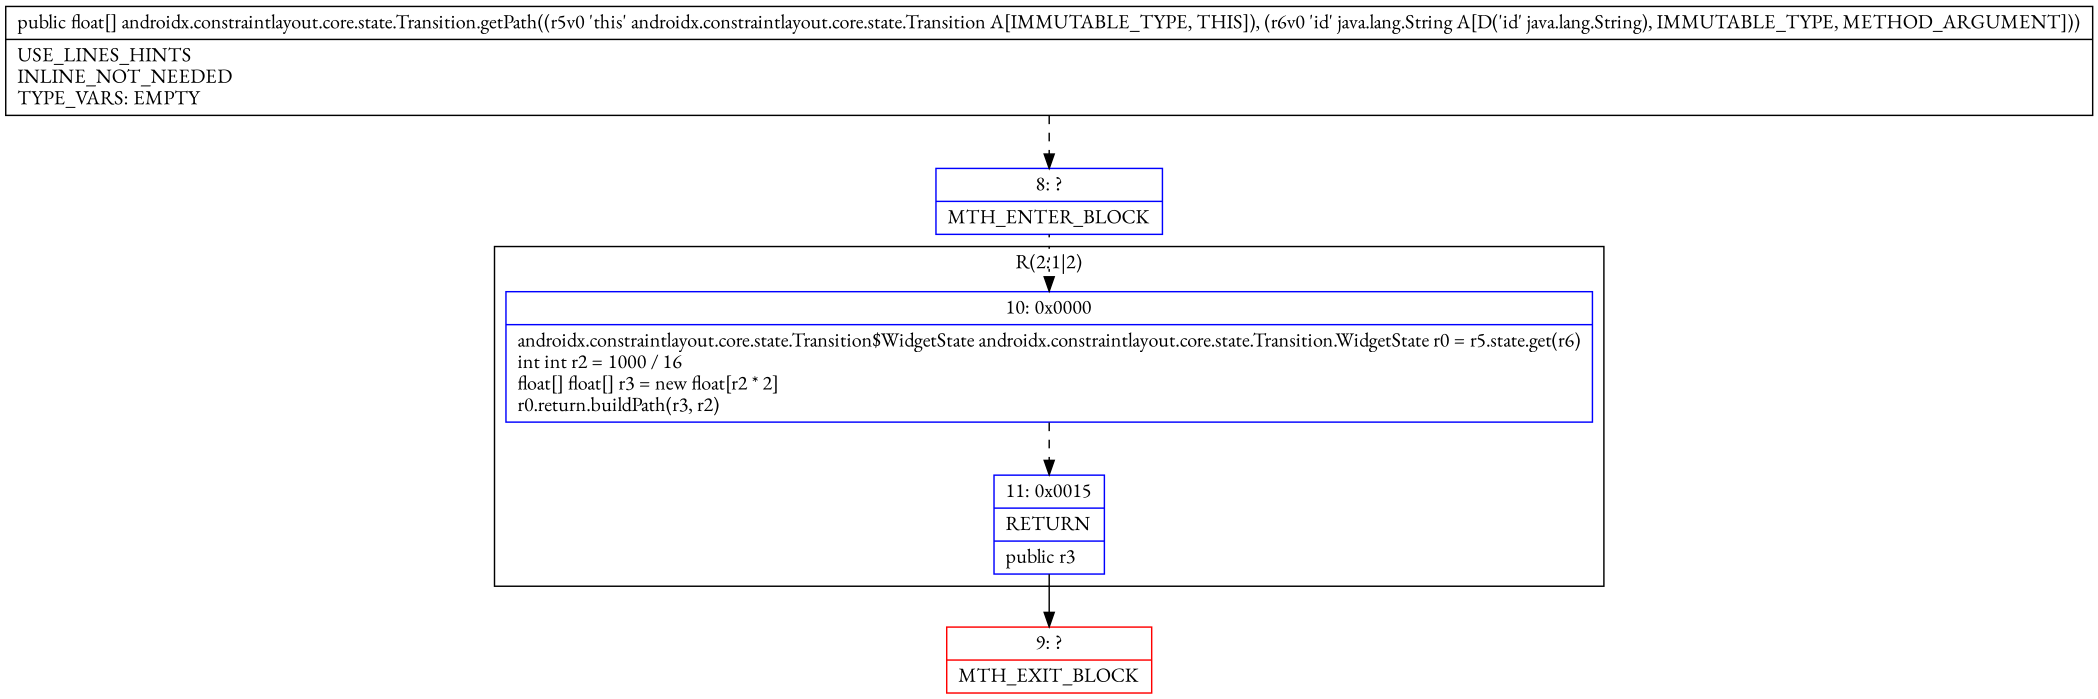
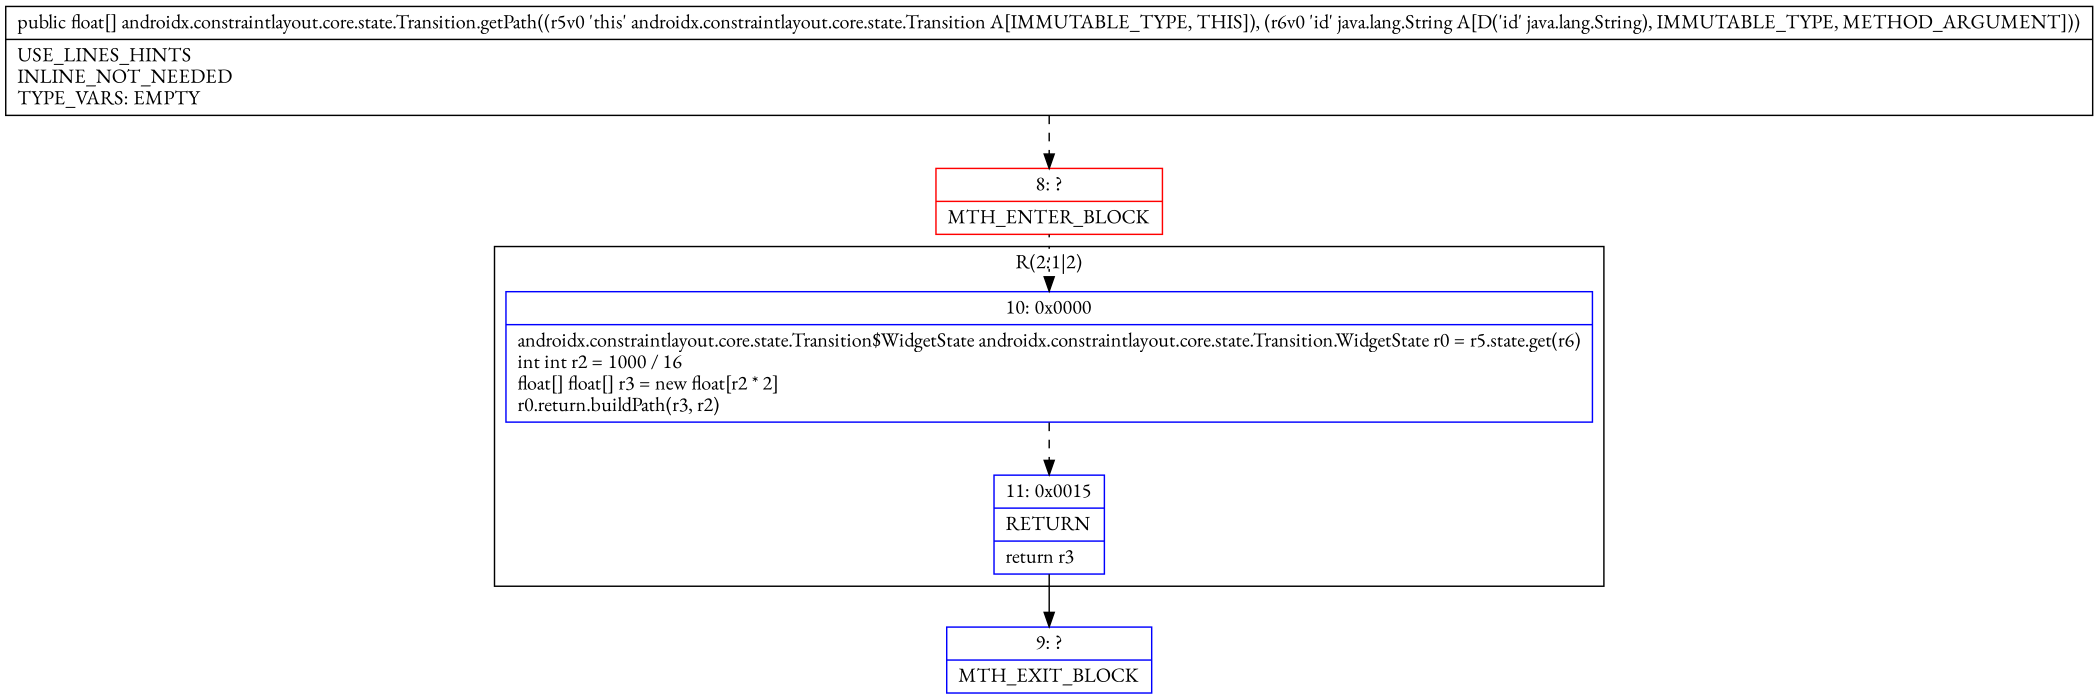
node "8: ?": color blue -> red
node "11: 0x0015": text "public r3" -> "return r3"
node "9: ?": color red -> blue
